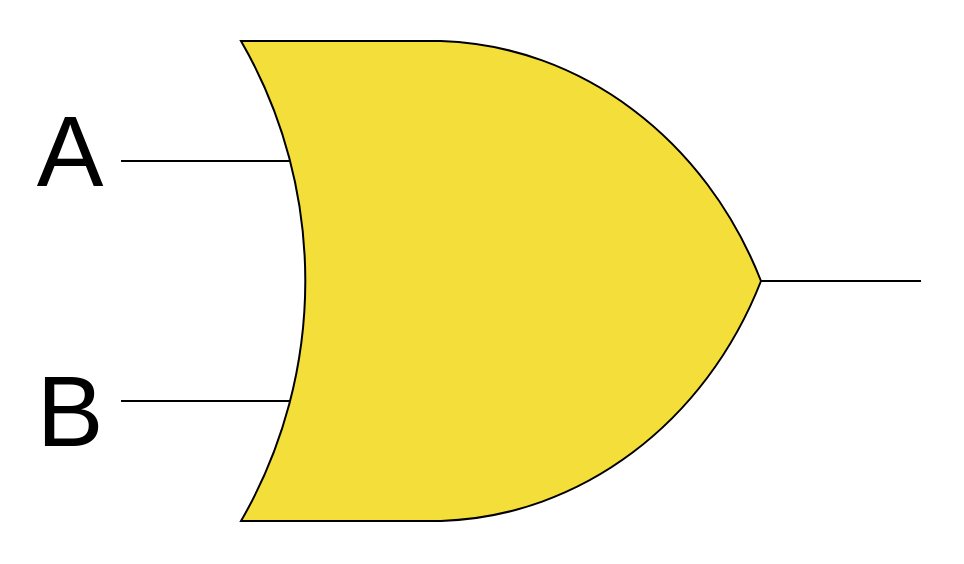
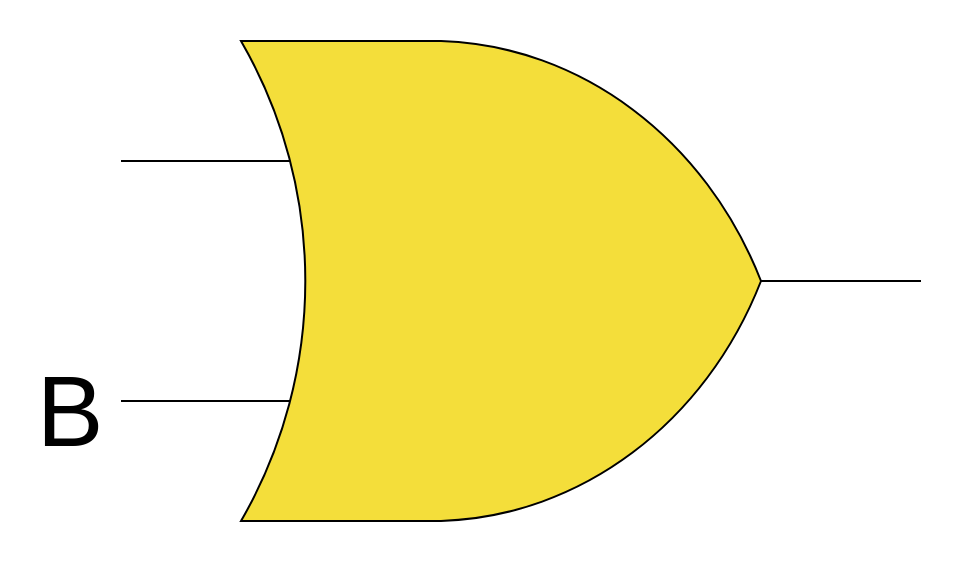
node "A": removed
